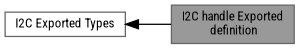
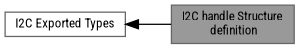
node "I2C handle Exported definition": label "I2C handle Exported definition" -> "I2C handle Structure definition"
